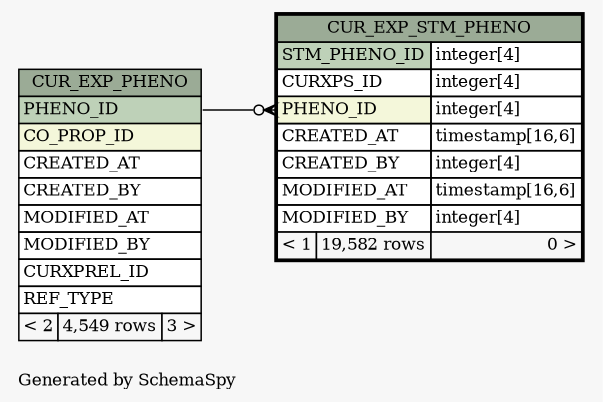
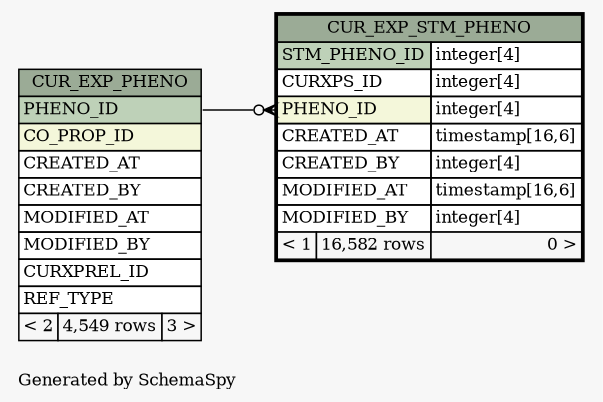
node "CUR_EXP_STM_PHENO": text "19,582 rows" -> "16,582 rows"
